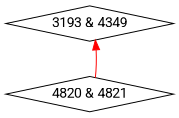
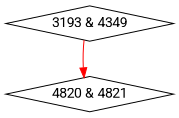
edge "4820 & 4821" -> "3193 & 4349": reversed
